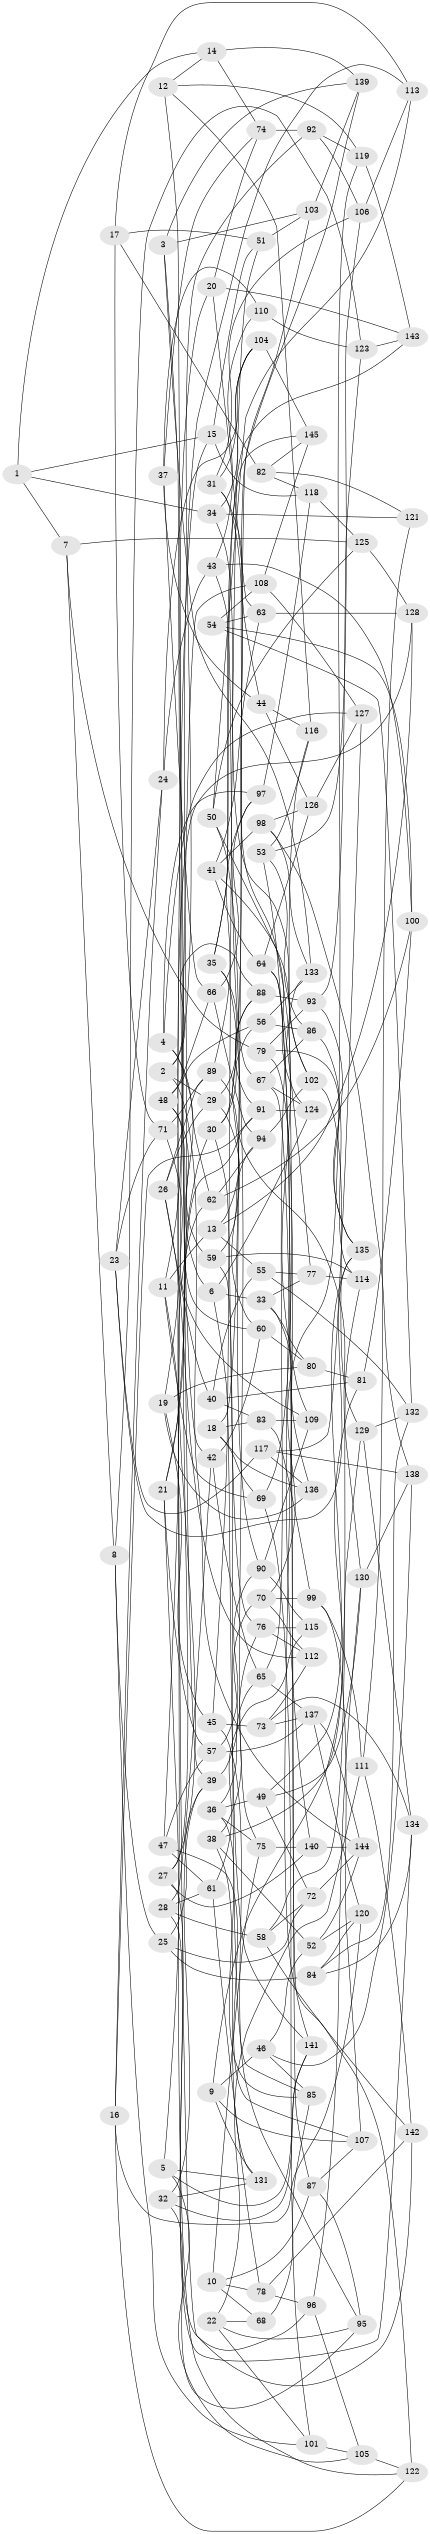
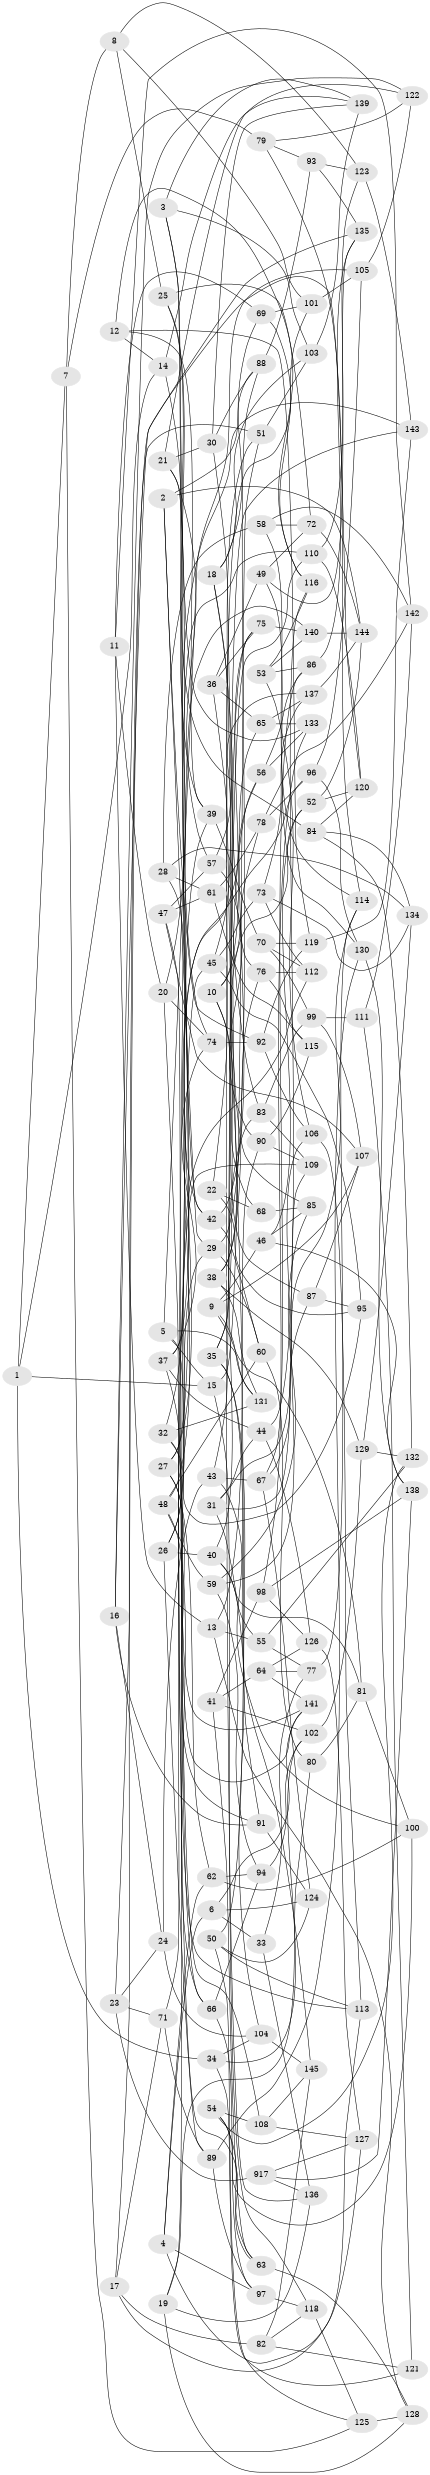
edge "33" -- "80": removed
node "117": label "117" -> "917"
edge "137" -- "120": now "110" -- "120"
edge "111" -- "22": removed
